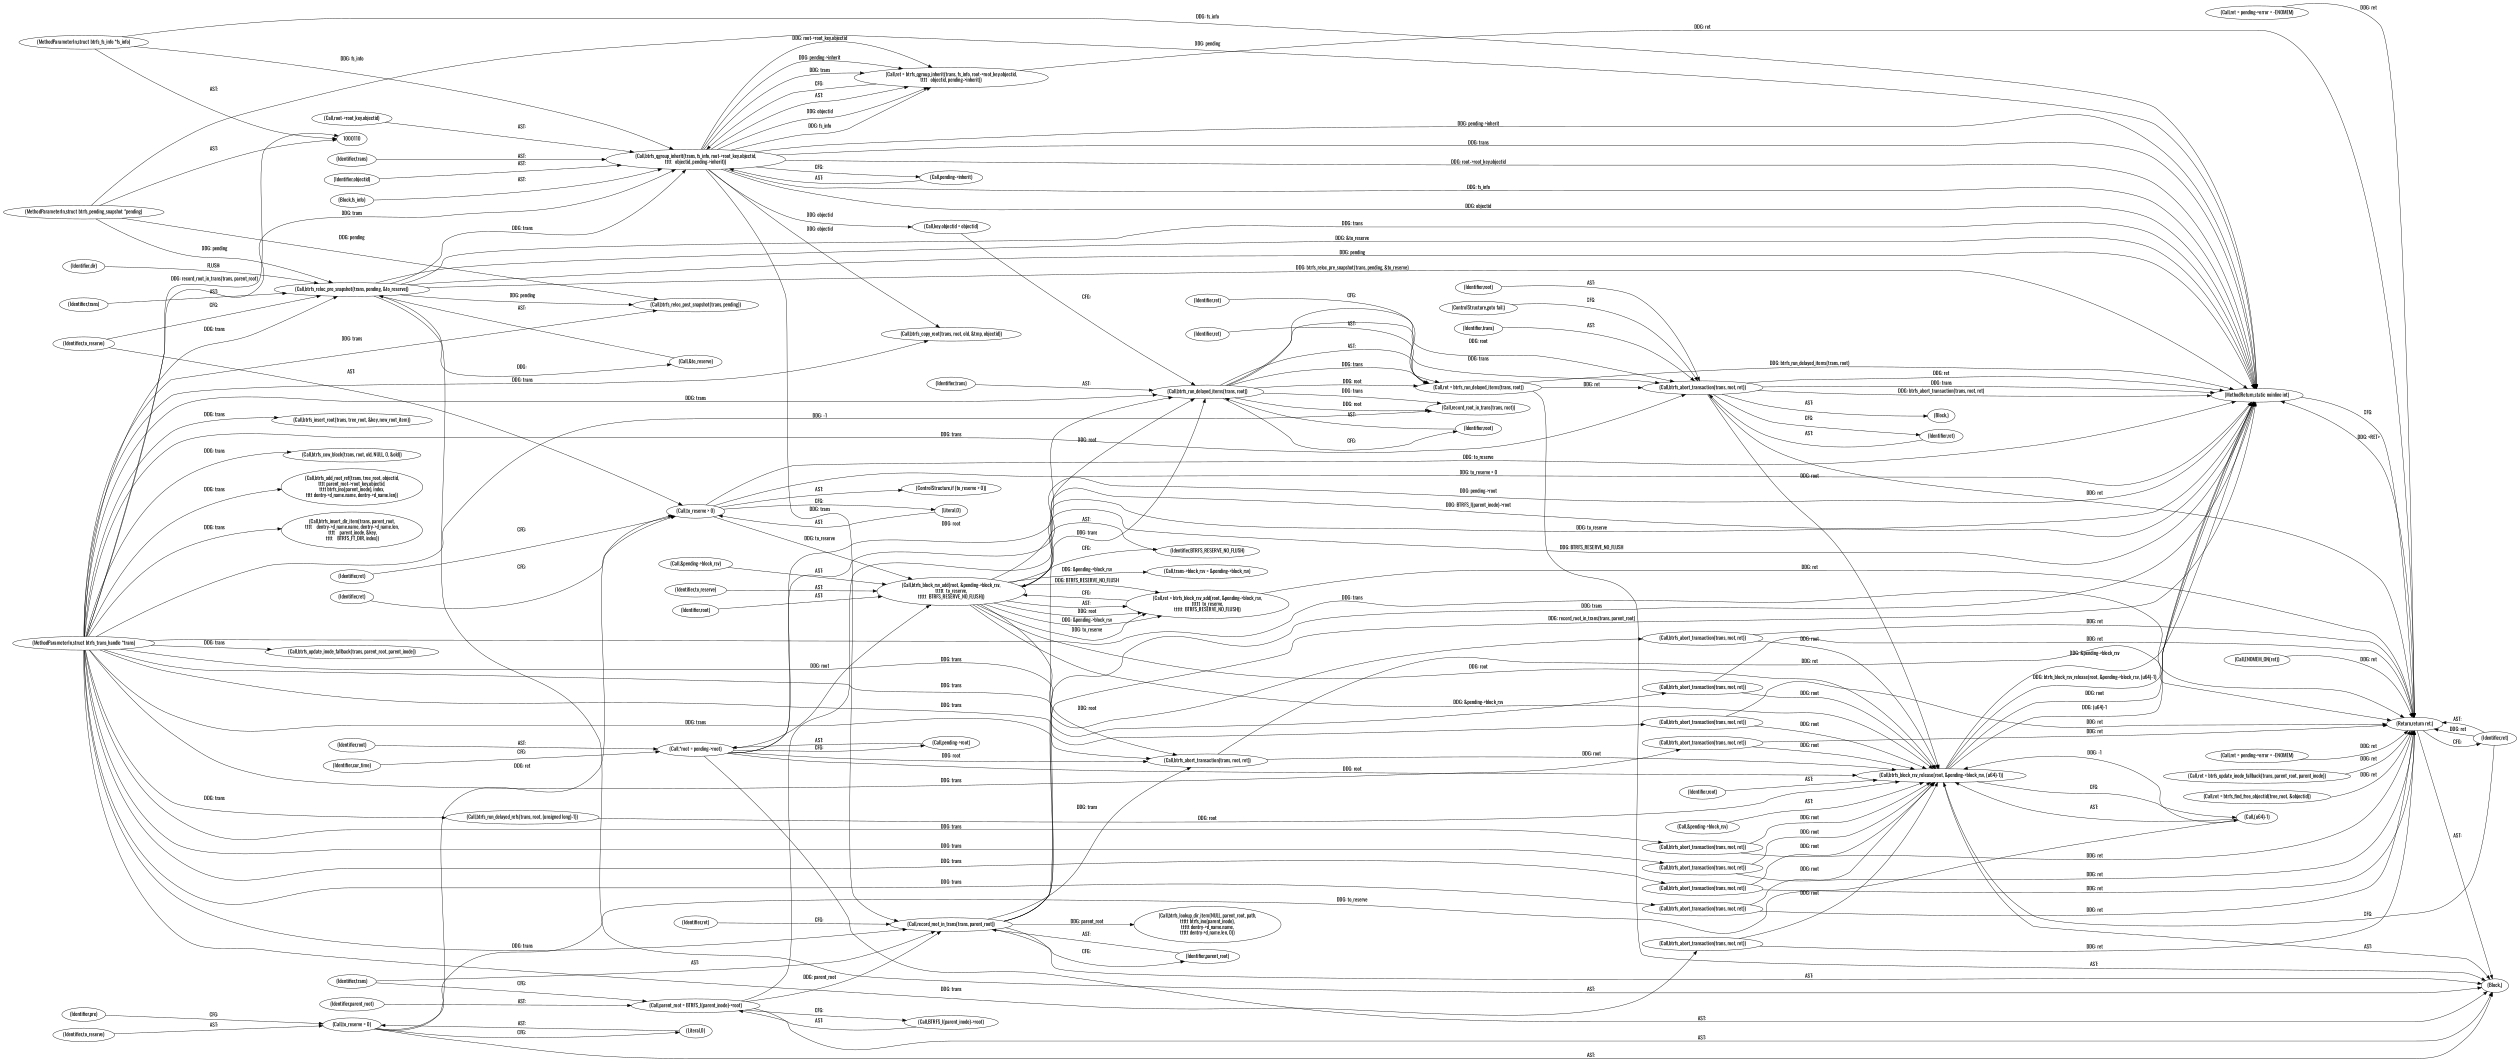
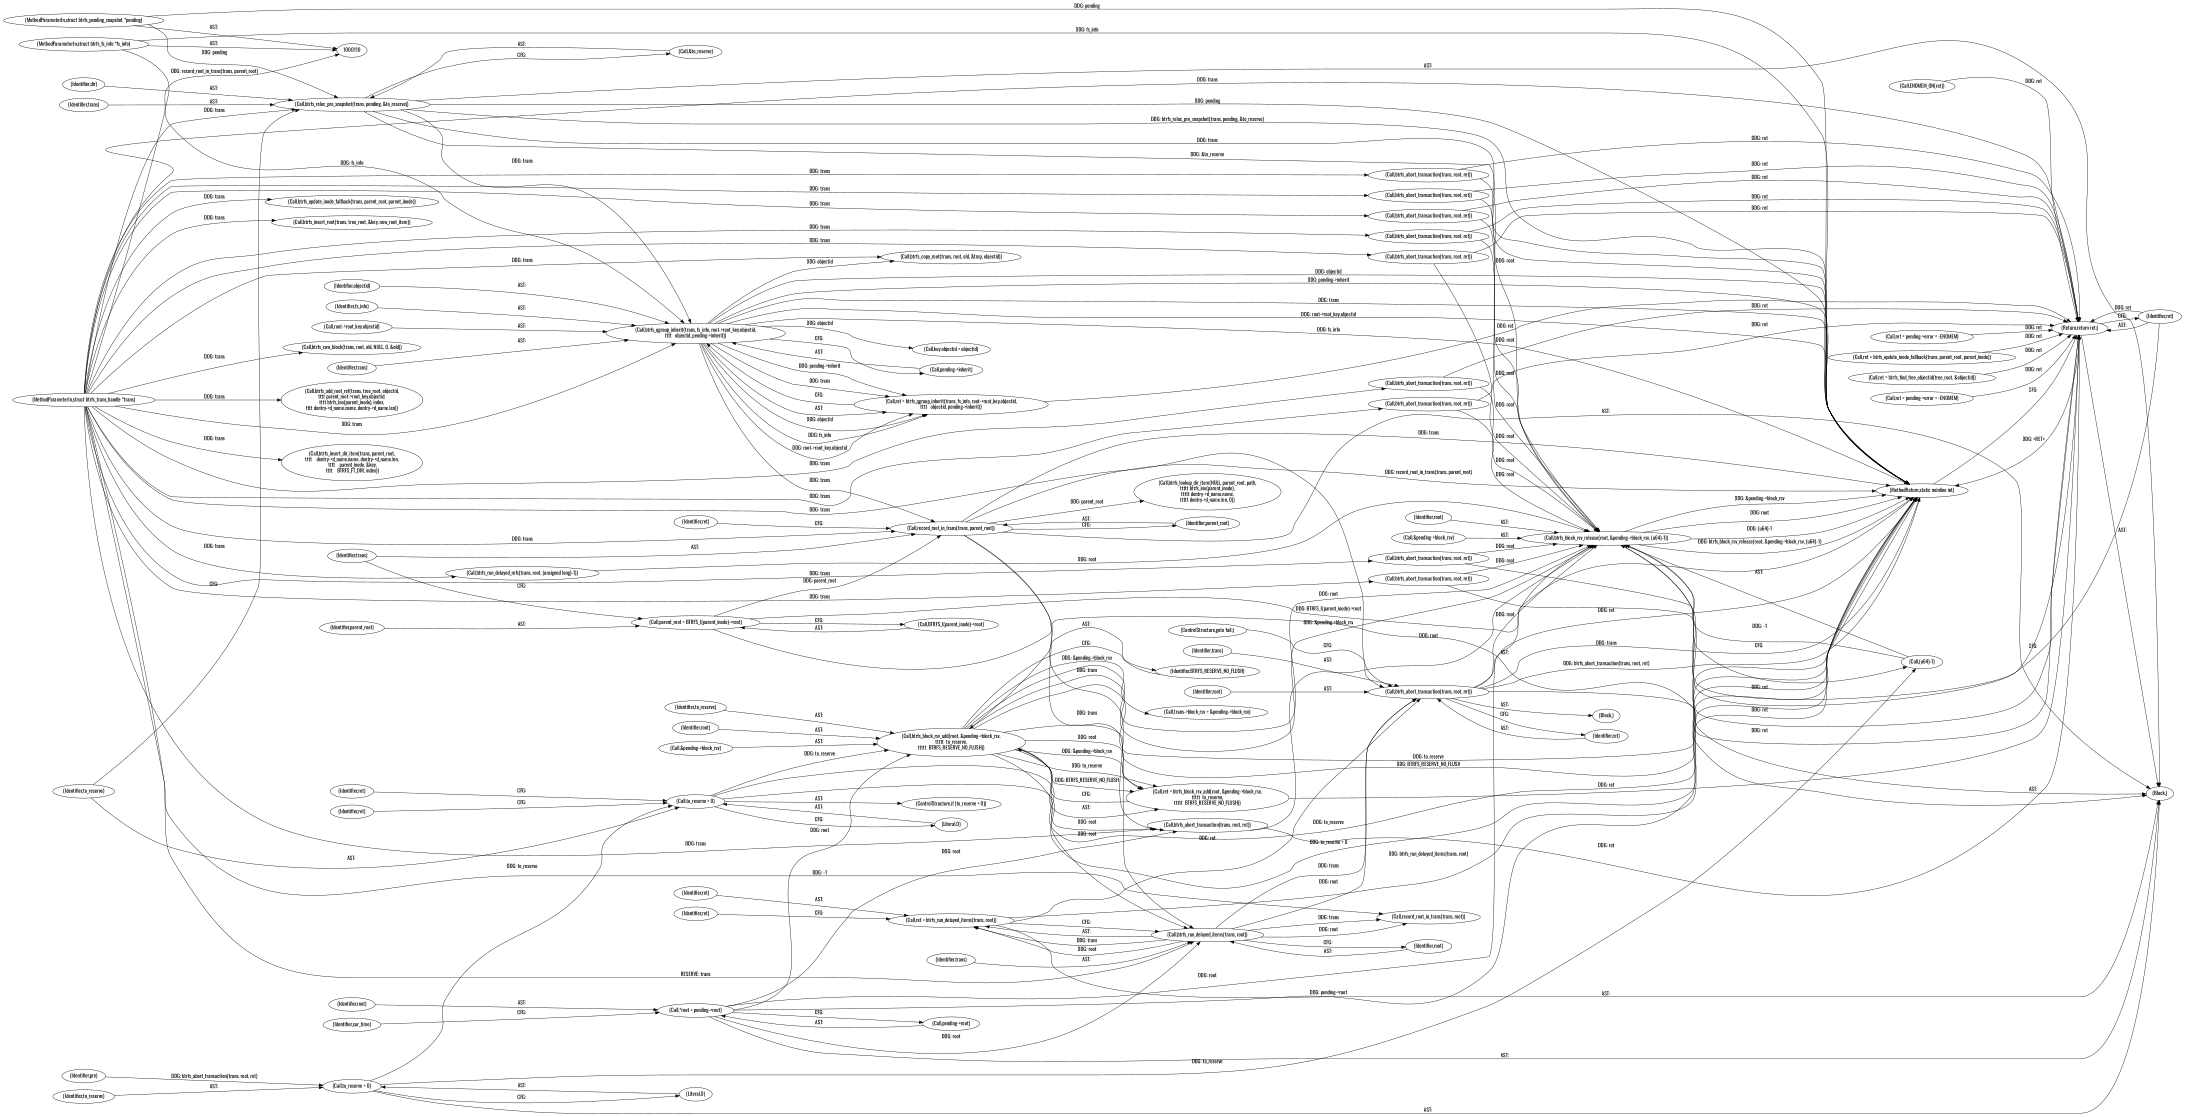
node "(Block,fs_info)": label "(Block,fs_info)" -> "(Identifier,fs_info)"
edge "(Identifier,dir)" -> "(Call,btrfs_reloc_pre_snapshot(trans, pending, &to_reserve))": label "FLUSH: " -> "AST: "
node "(Call,btrfs_reloc_post_snapshot(trans, pending))": removed
edge "(Call,key.objectid = objectid)" -> "(Call,btrfs_run_delayed_items(trans, root))": now "(Call,ret = btrfs_run_delayed_items(trans, root))" -> "(Call,btrfs_run_delayed_items(trans, root))"
edge "(Call,btrfs_reloc_pre_snapshot(trans, pending, &to_reserve))" -> "(Call,&to_reserve)": label "DDG: " -> "CFG: "
edge "(MethodParameterIn,struct btrfs_trans_handle *trans)" -> "(Call,btrfs_run_delayed_items(trans, root))": label "DDG: trans" -> "RESERVE: trans"
edge "(Call,to_reserve = 0)" -> "(Call,to_reserve > 0)": label "DDG: ret" -> "DDG: to_reserve"
edge "(Identifier,pre)" -> "(Call,to_reserve = 0)": label "CFG: " -> "DDG: btrfs_abort_transaction(trans, root, ret)"
